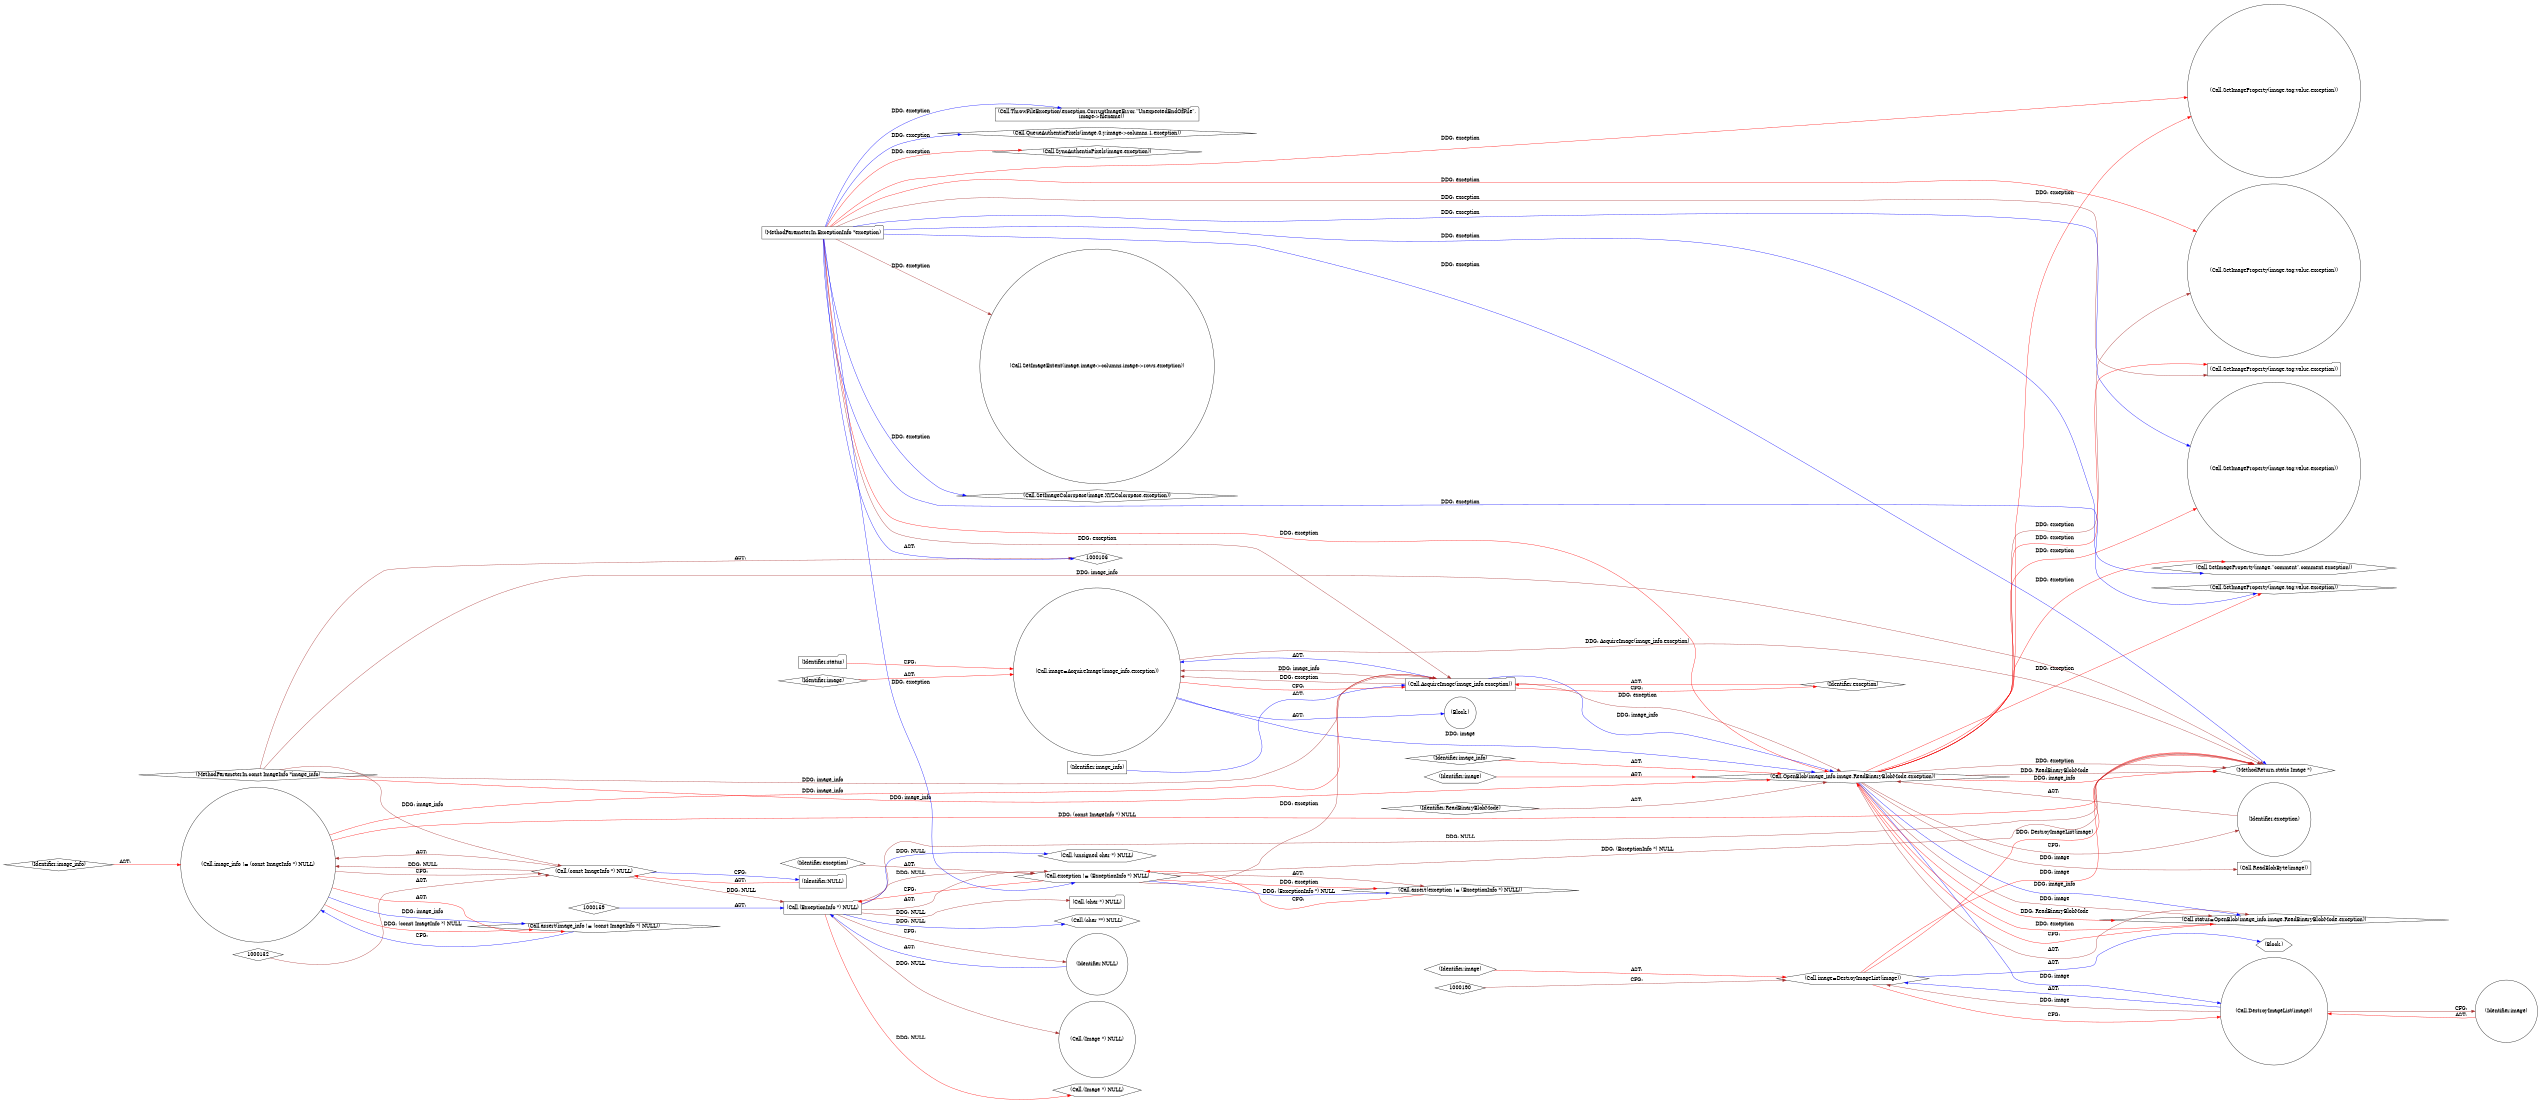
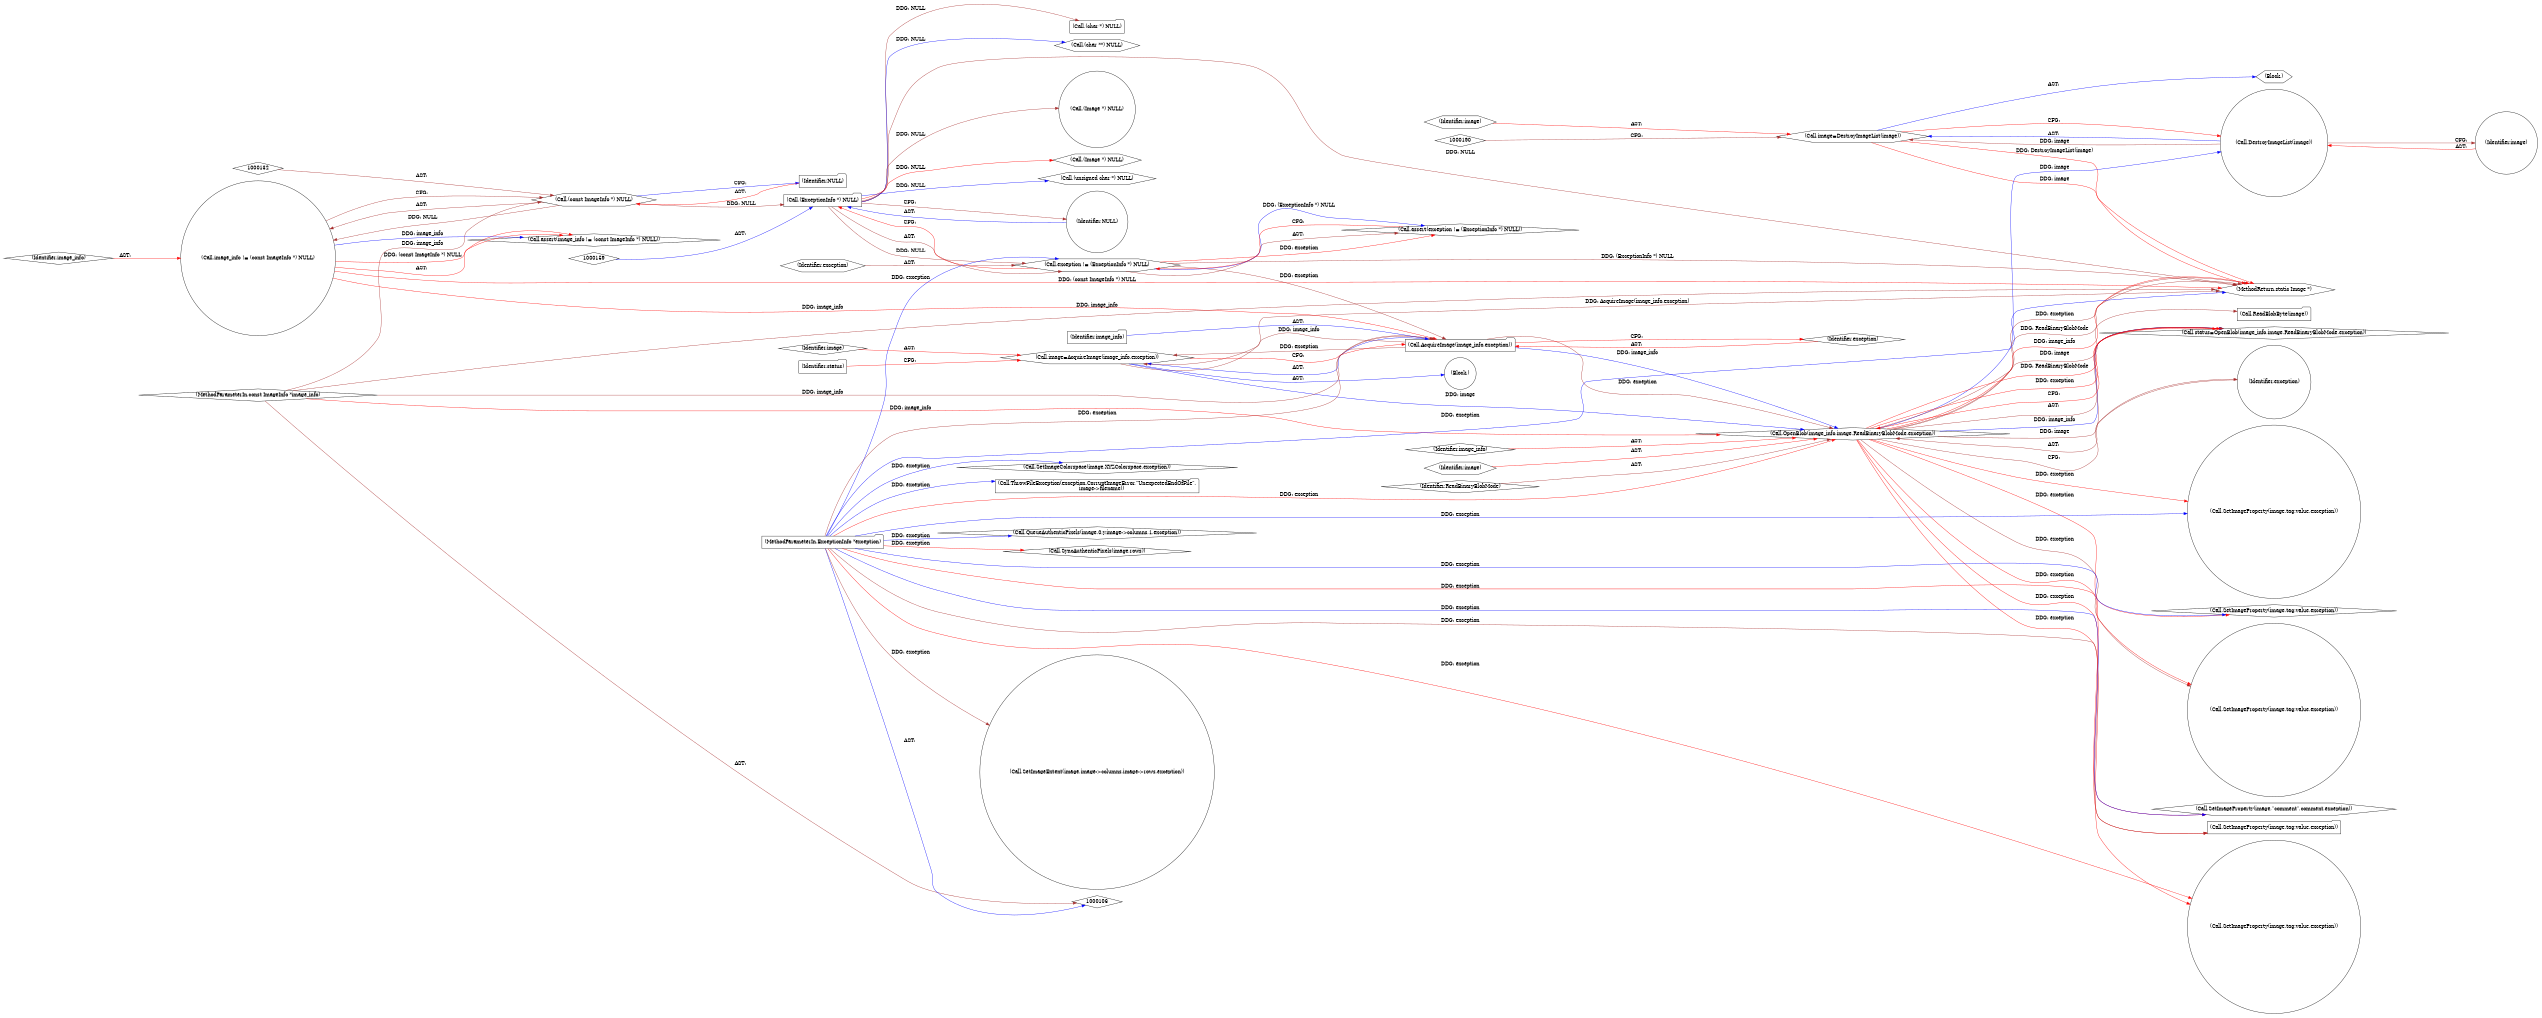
node "(Call,SyncAuthenticPixels(image,exception))": label "(Call,SyncAuthenticPixels(image,exception))" -> "(Call,SyncAuthenticPixels(image,rows))"
node "(Call,image=AcquireImage(image_info,exception))": shape circle -> hexagon
edge "(Call,assert(image_info != (const ImageInfo *) NULL))" -> "(Call,image_info != (const ImageInfo *) NULL)": removed, label "CFG:"
